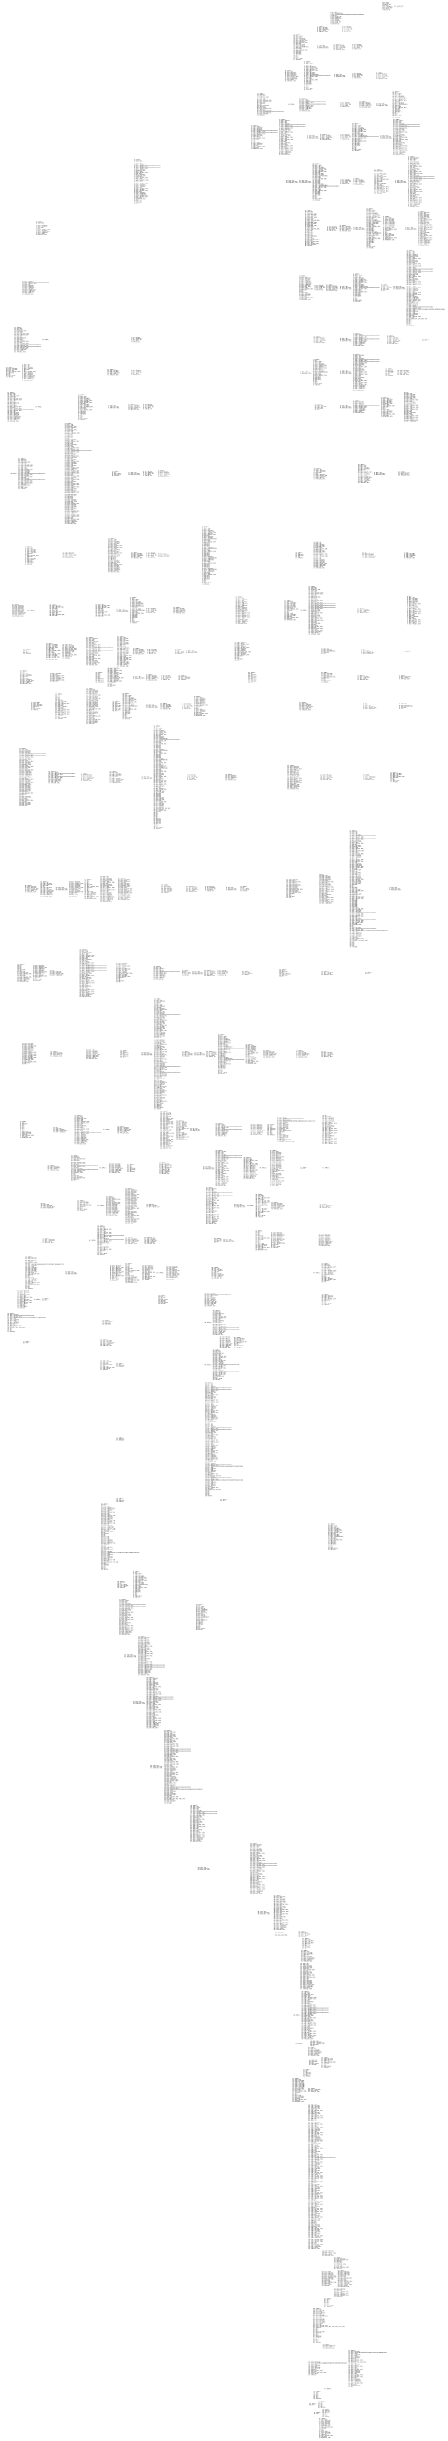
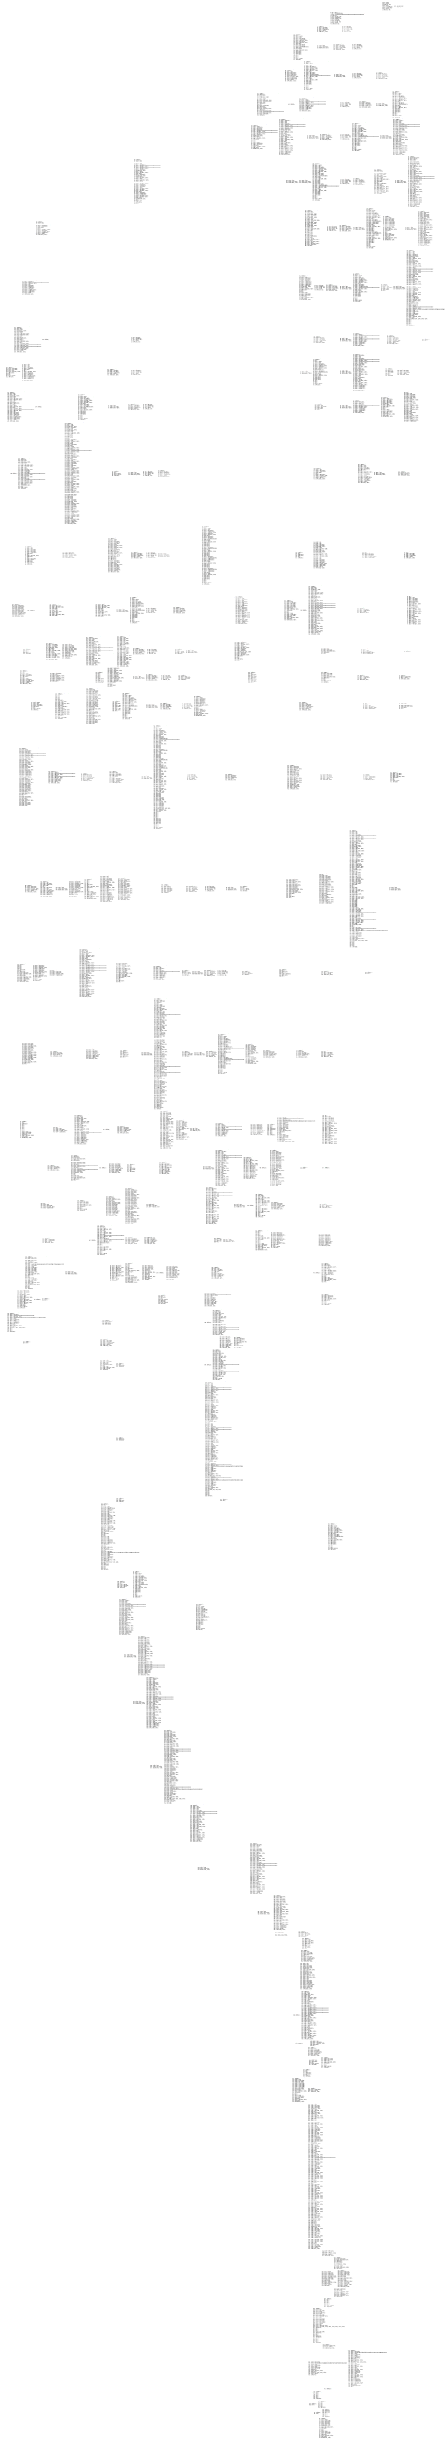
node "1697: INVALID()": removed
